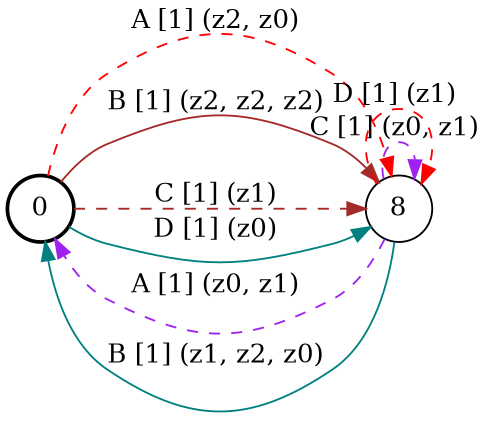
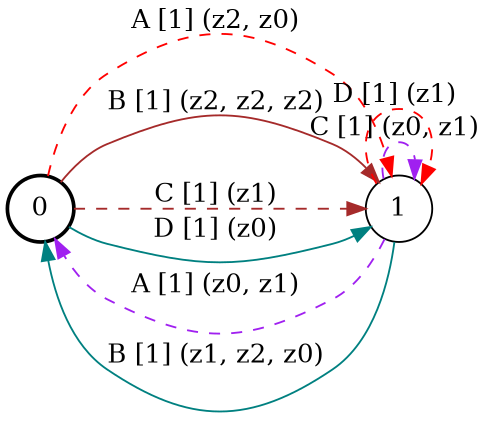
node "8": label "8" -> "1"
